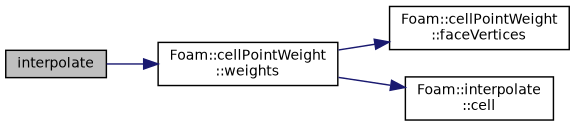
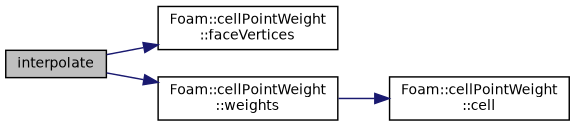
edge "Foam::cellPointWeight ::weights" -> "Foam::cellPointWeight ::faceVertices": now "interpolate" -> "Foam::cellPointWeight ::faceVertices"
node "Foam::interpolate ::cell": label "Foam::interpolate ::cell" -> "Foam::cellPointWeight ::cell"
